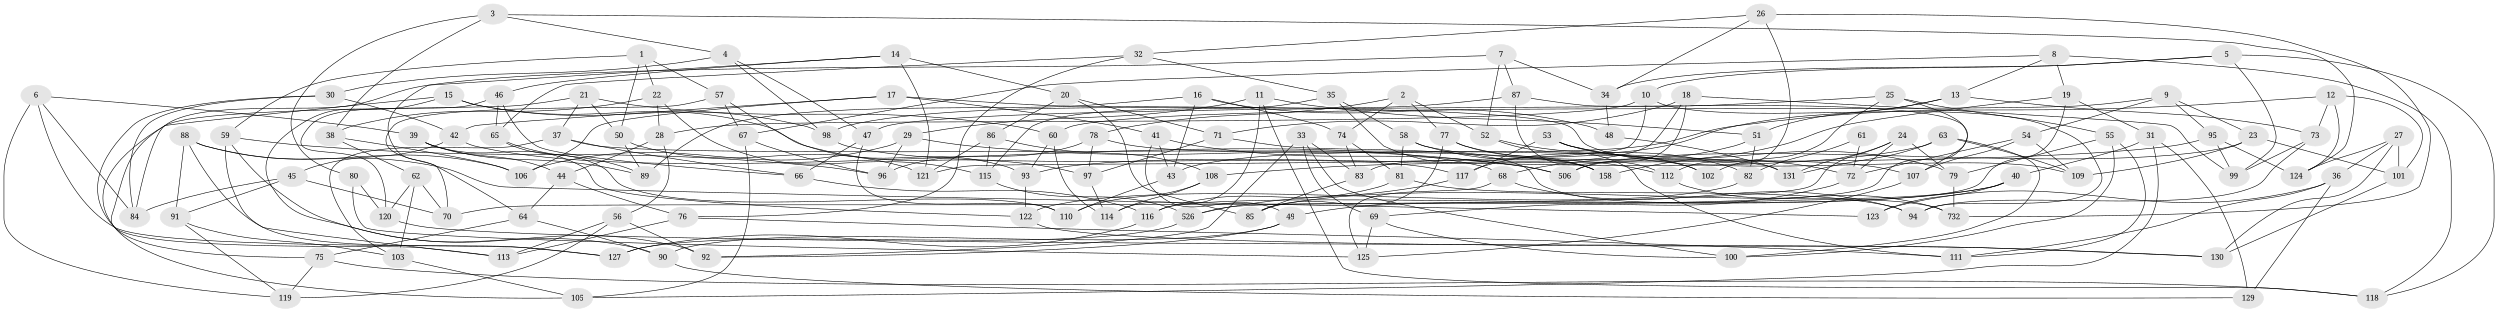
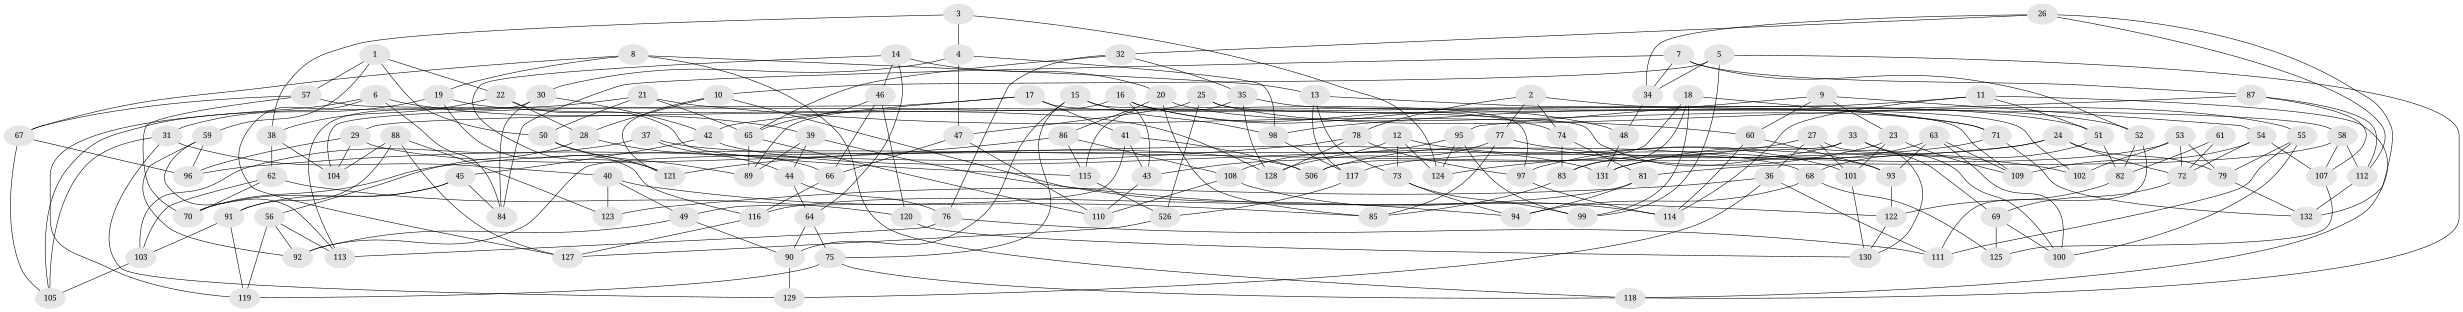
edge "21" -- "37": now "21" -- "65"
node "80": removed
node "106": label "106" -> "104"
node "158": label "158" -> "128"
node "732": label "732" -> "132"
